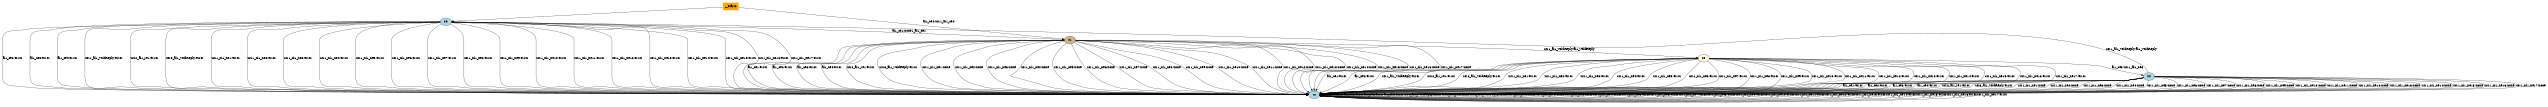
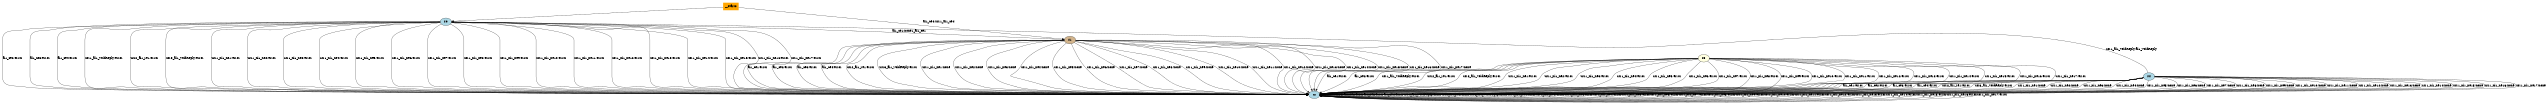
edge "s1" -> "s3": removed, label "usr1_ai1_VoidReply/ai1_VoidReply"
edge "s3" -> "s4": removed, label "ai1_ce3/usr1_ai1_ce3"
